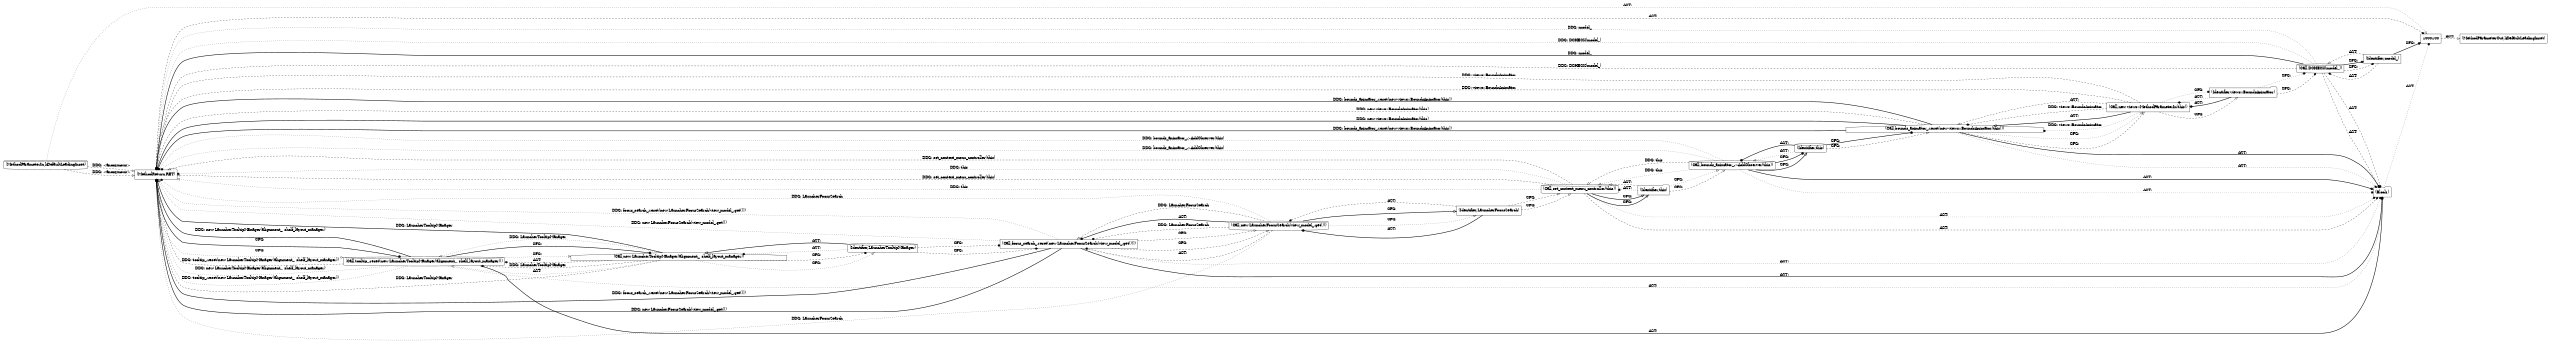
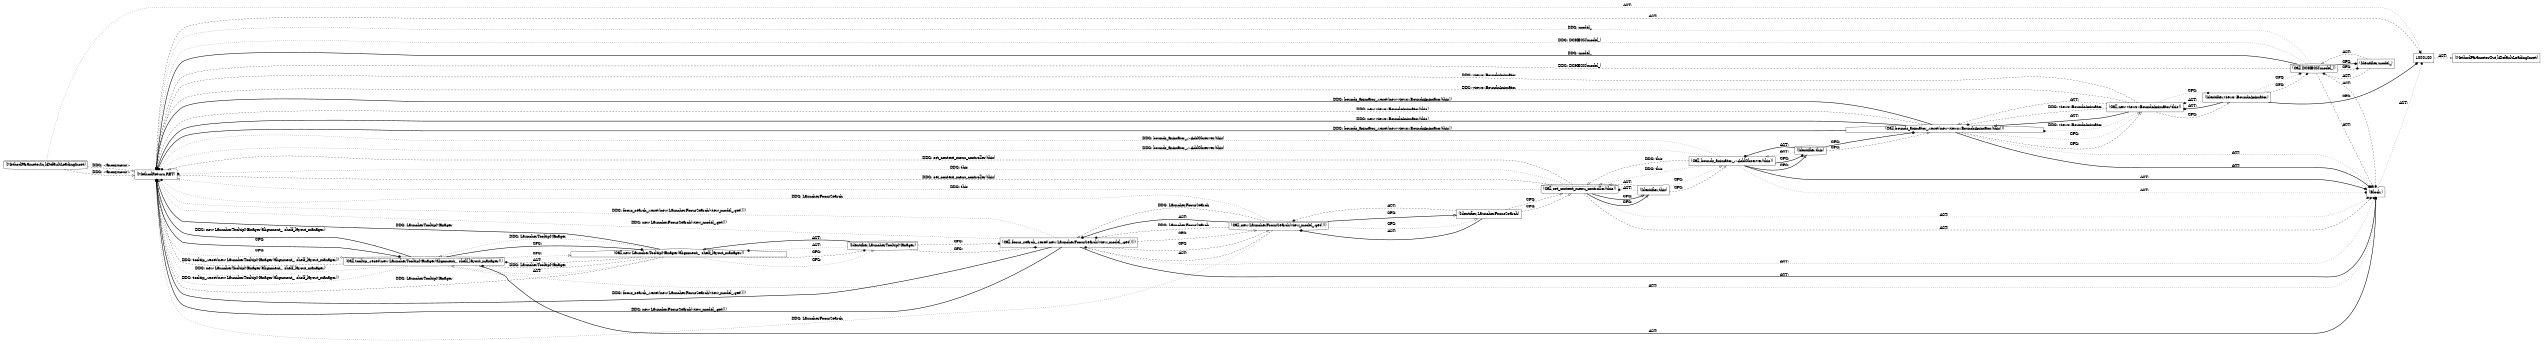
edge "(Identifier,model_)" -> "1000100": now "(Identifier,views::BoundsAnimator)" -> "1000100"
node "(Call,new views::MethodParameterIn(this))": label "(Call,new views::MethodParameterIn(this))" -> "(Call,new views::BoundsAnimator(this))"
node "(Call,bounds_animator_->AddObserver(this))": shape cylinder -> box
